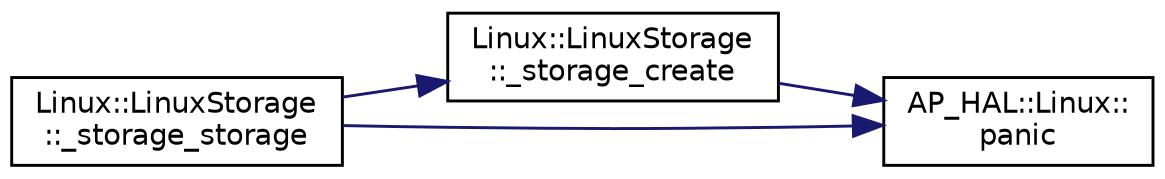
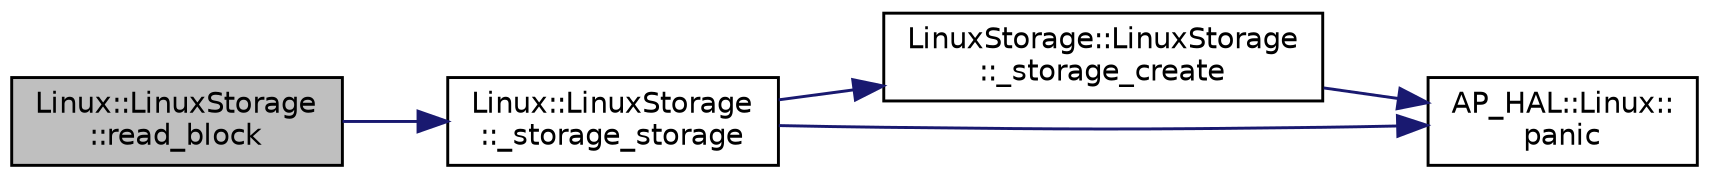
node "Linux::LinuxStorage ::_storage_create": label "Linux::LinuxStorage ::_storage_create" -> "LinuxStorage::LinuxStorage ::_storage_create"
node "Linux::LinuxStorage ::read_block": added
